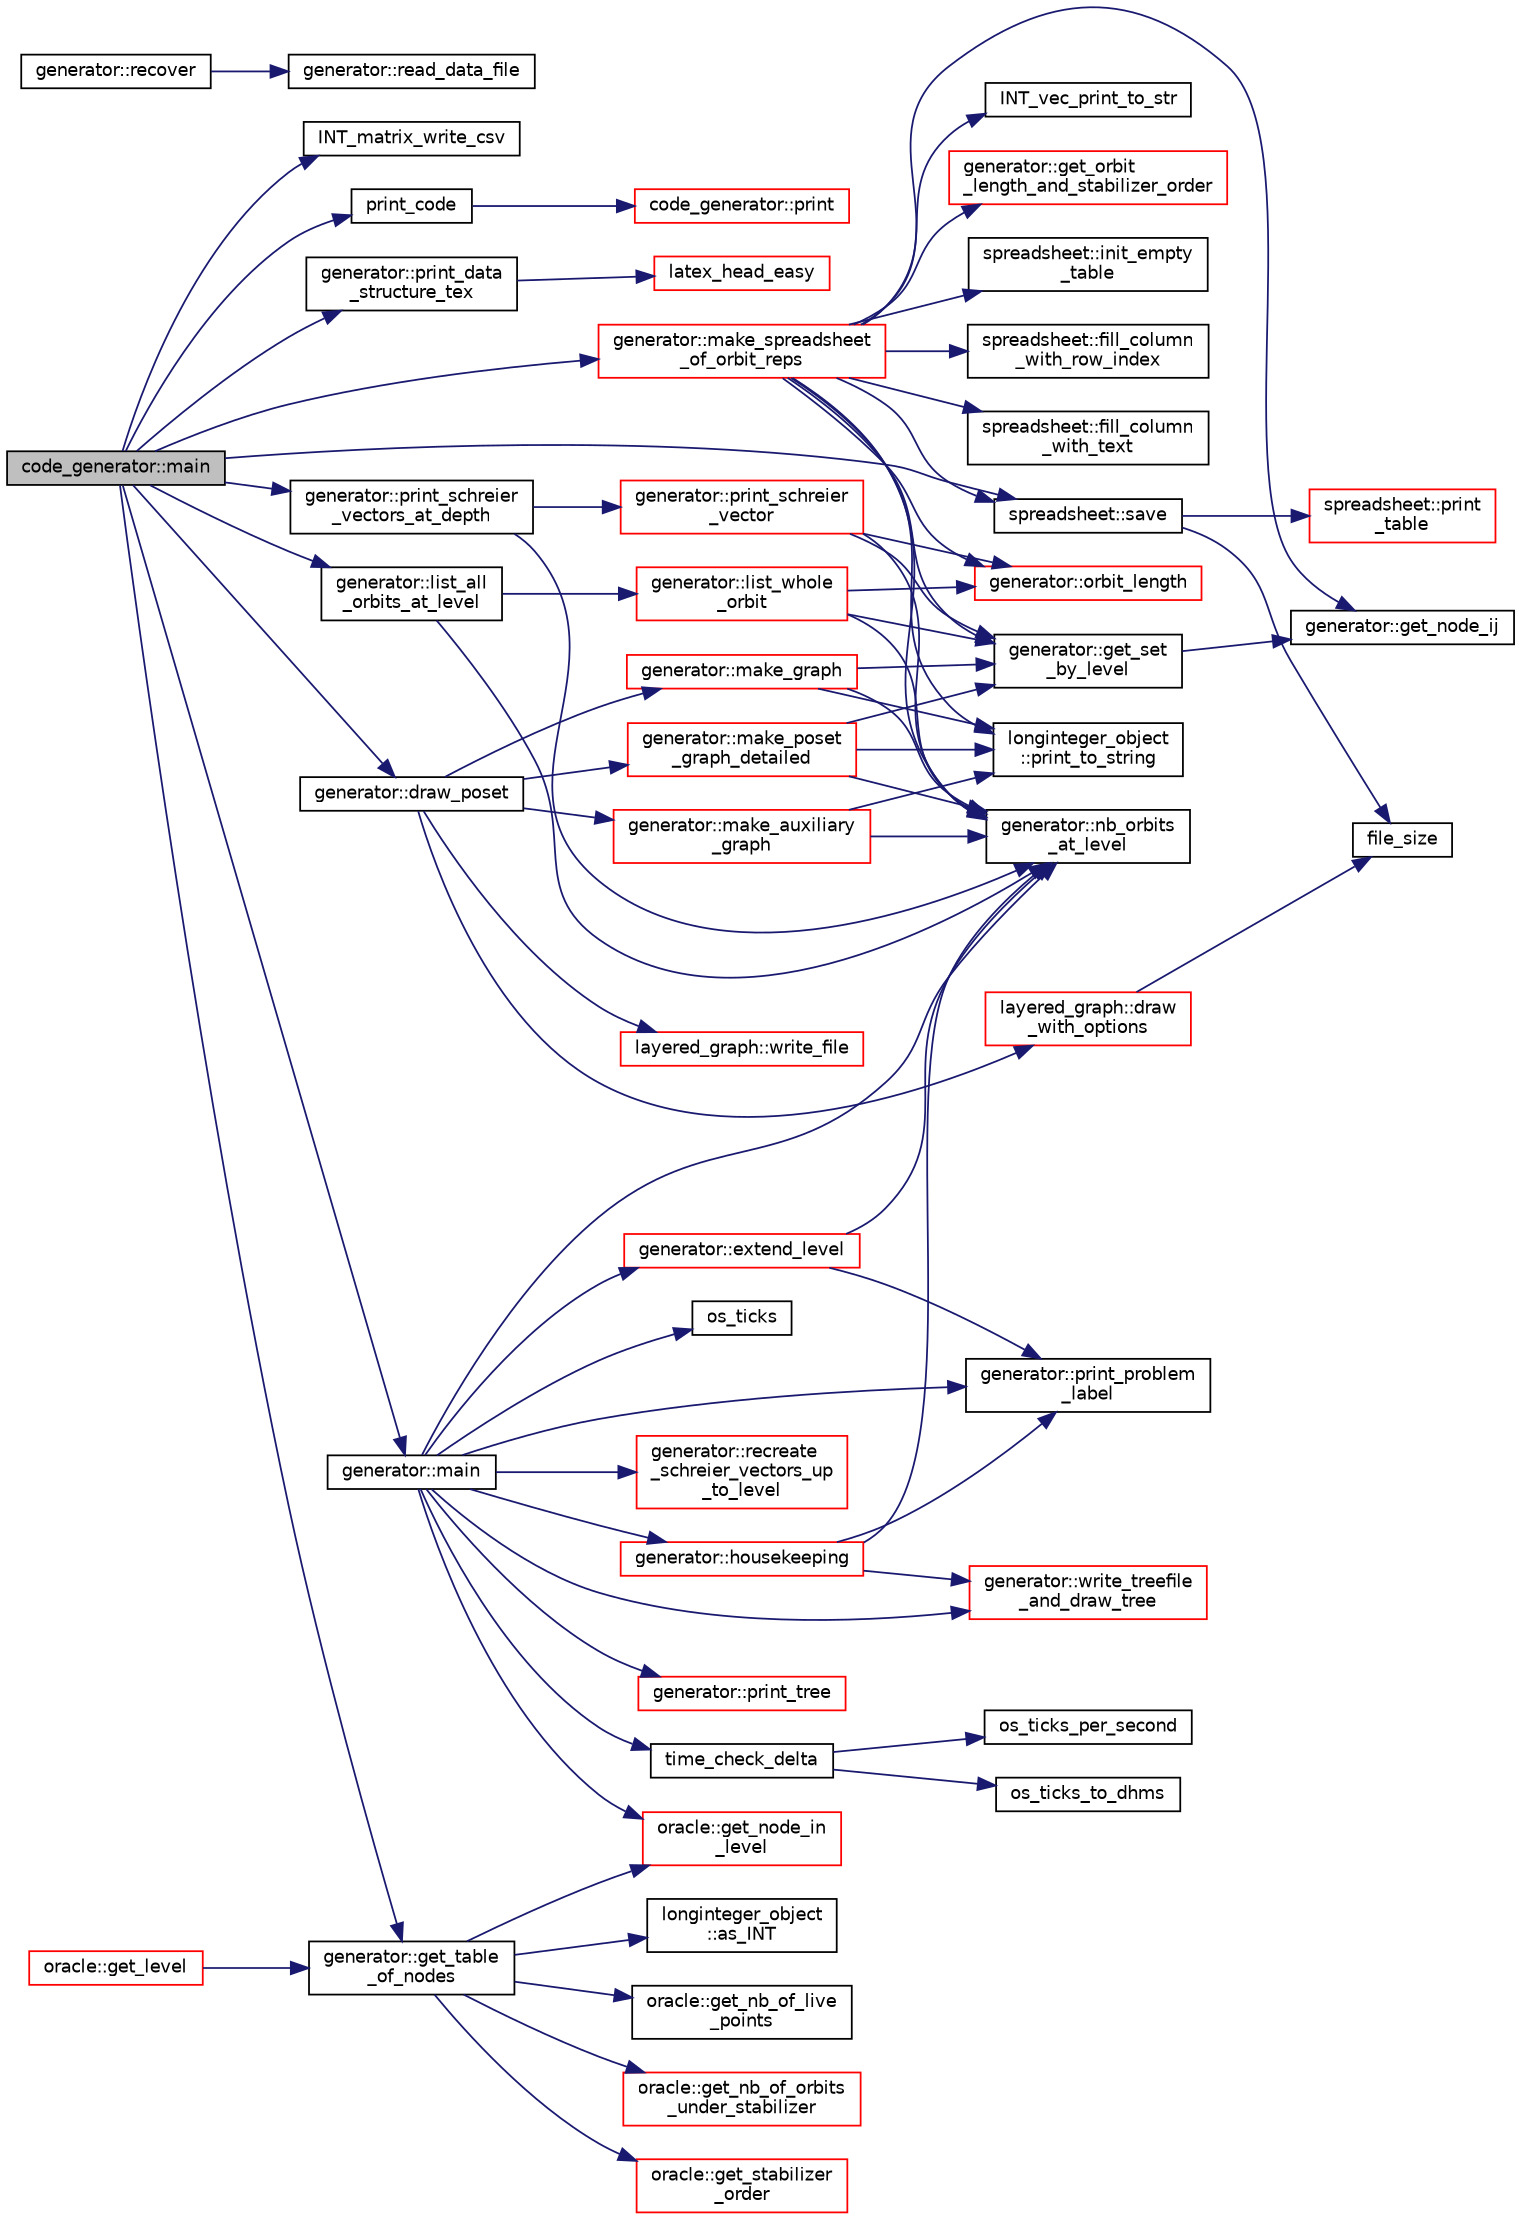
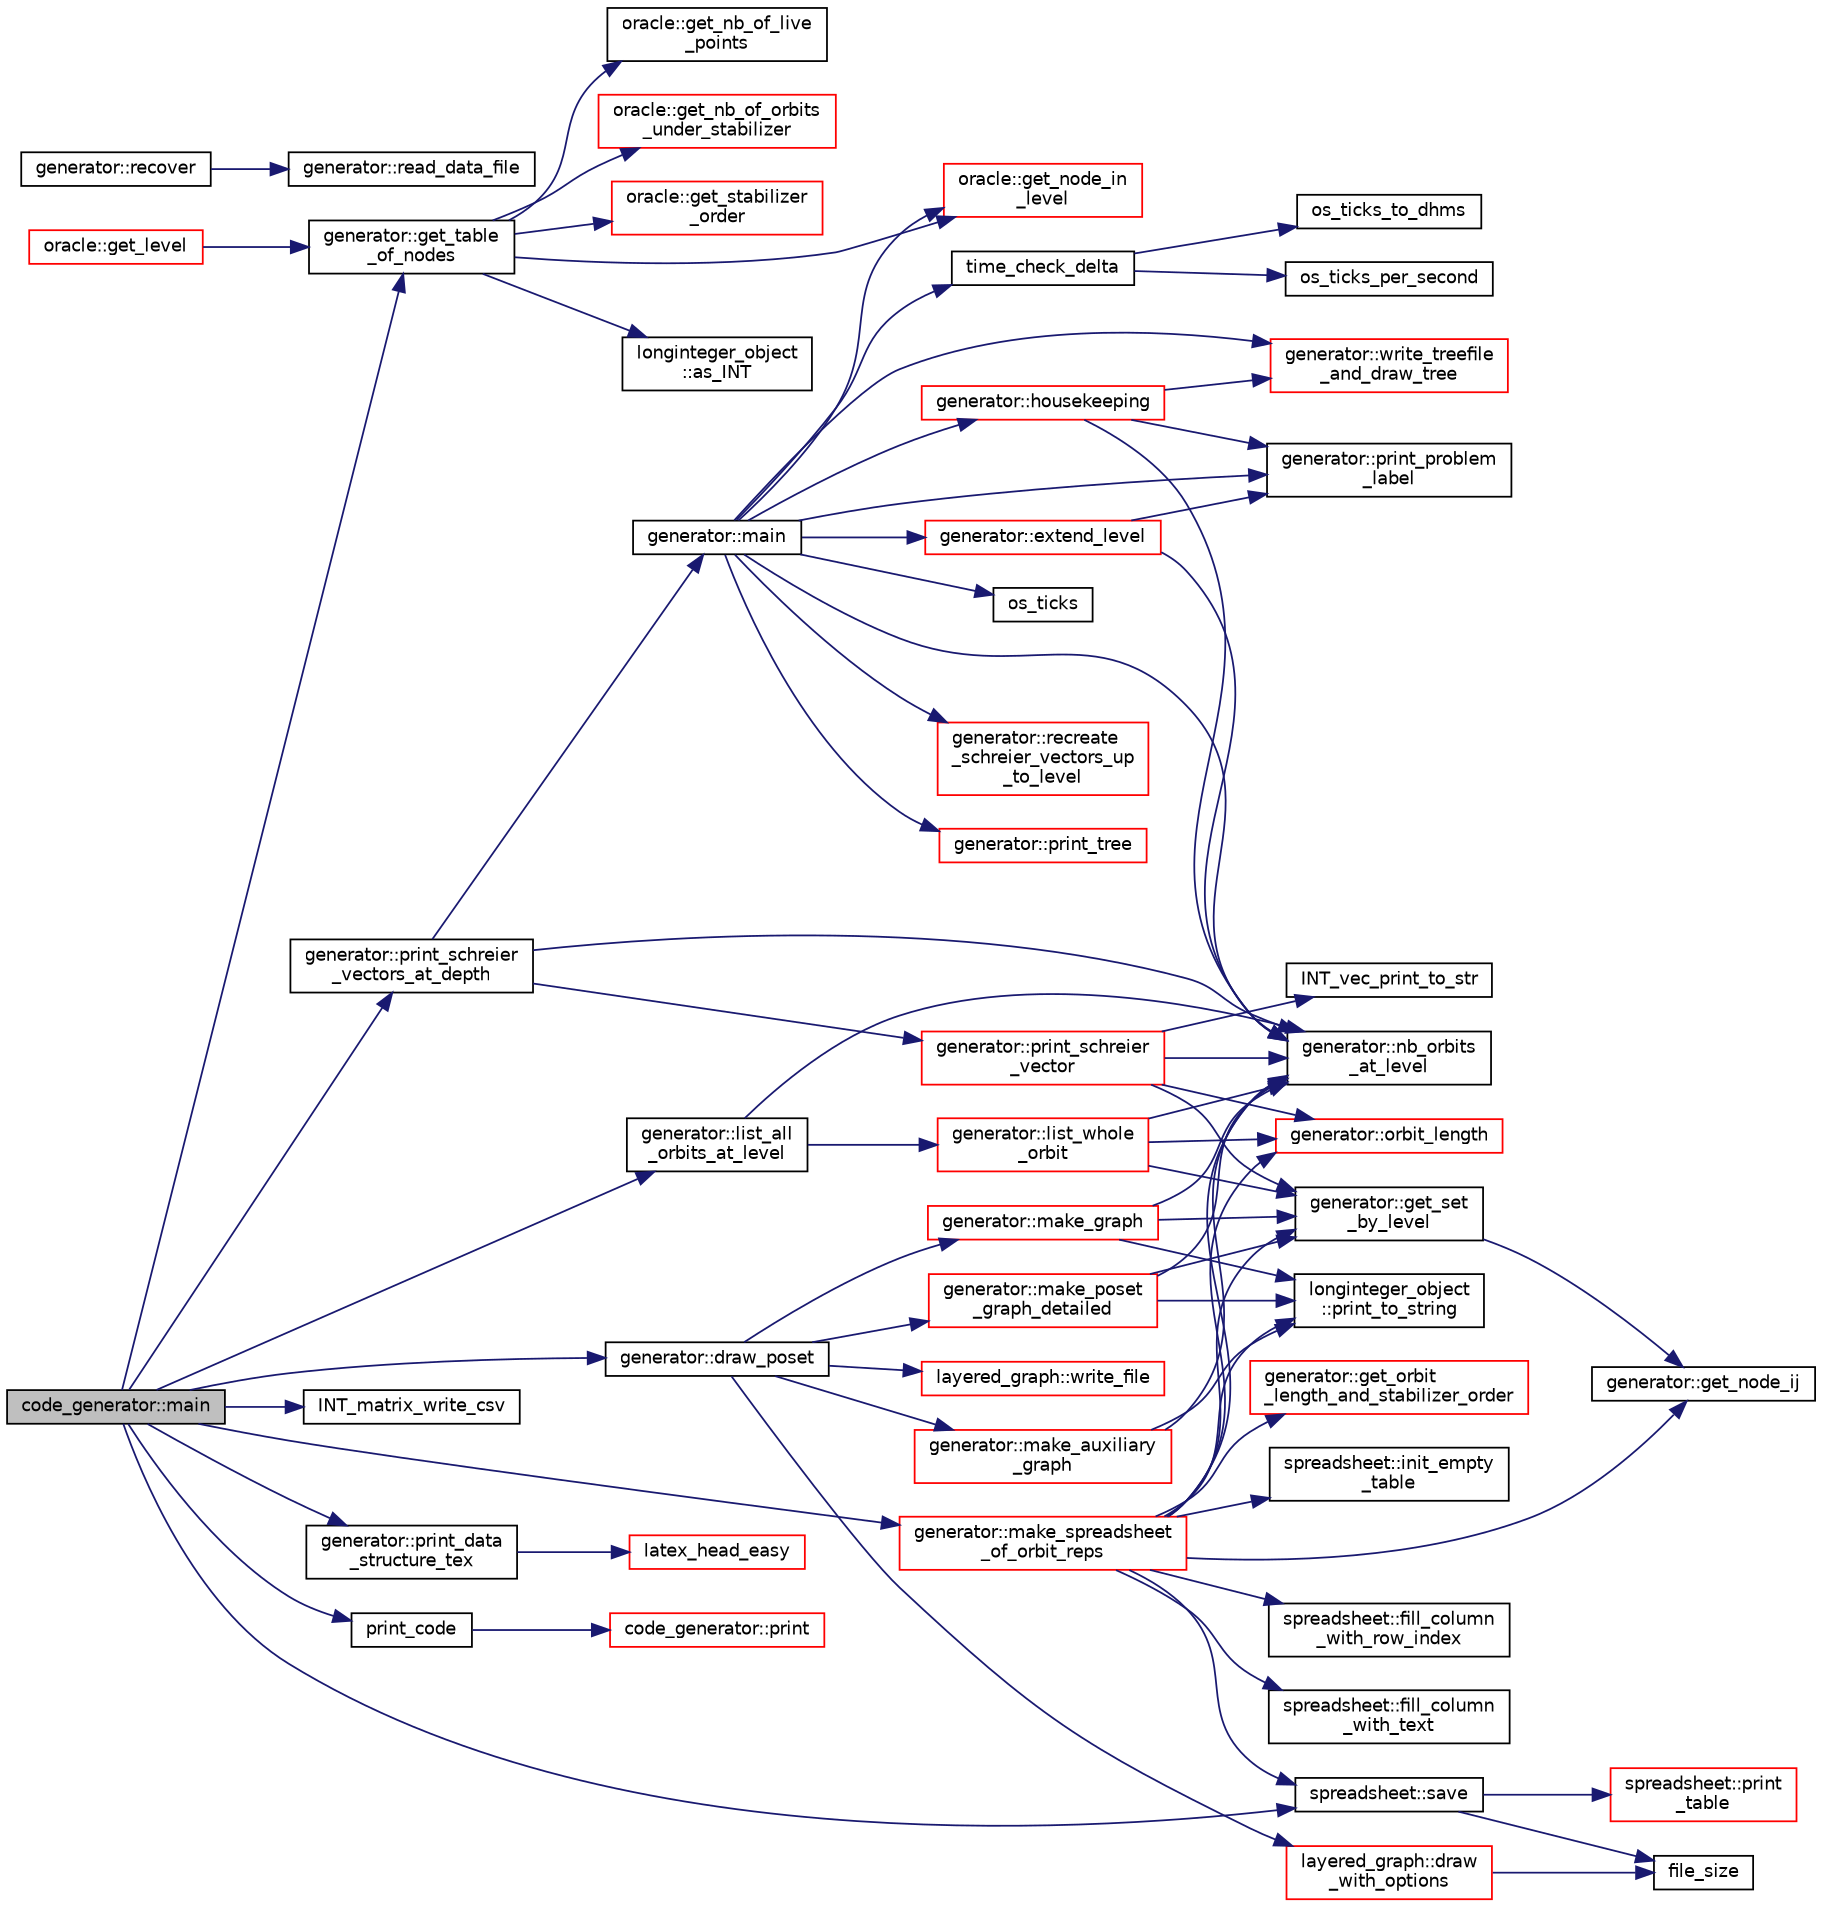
edge "generator::make_spreadsheet _of_orbit_reps" -> "INT_vec_print_to_str": now "generator::print_schreier _vector" -> "INT_vec_print_to_str"
edge "code_generator::main" -> "generator::main": now "generator::print_schreier _vectors_at_depth" -> "generator::main"
